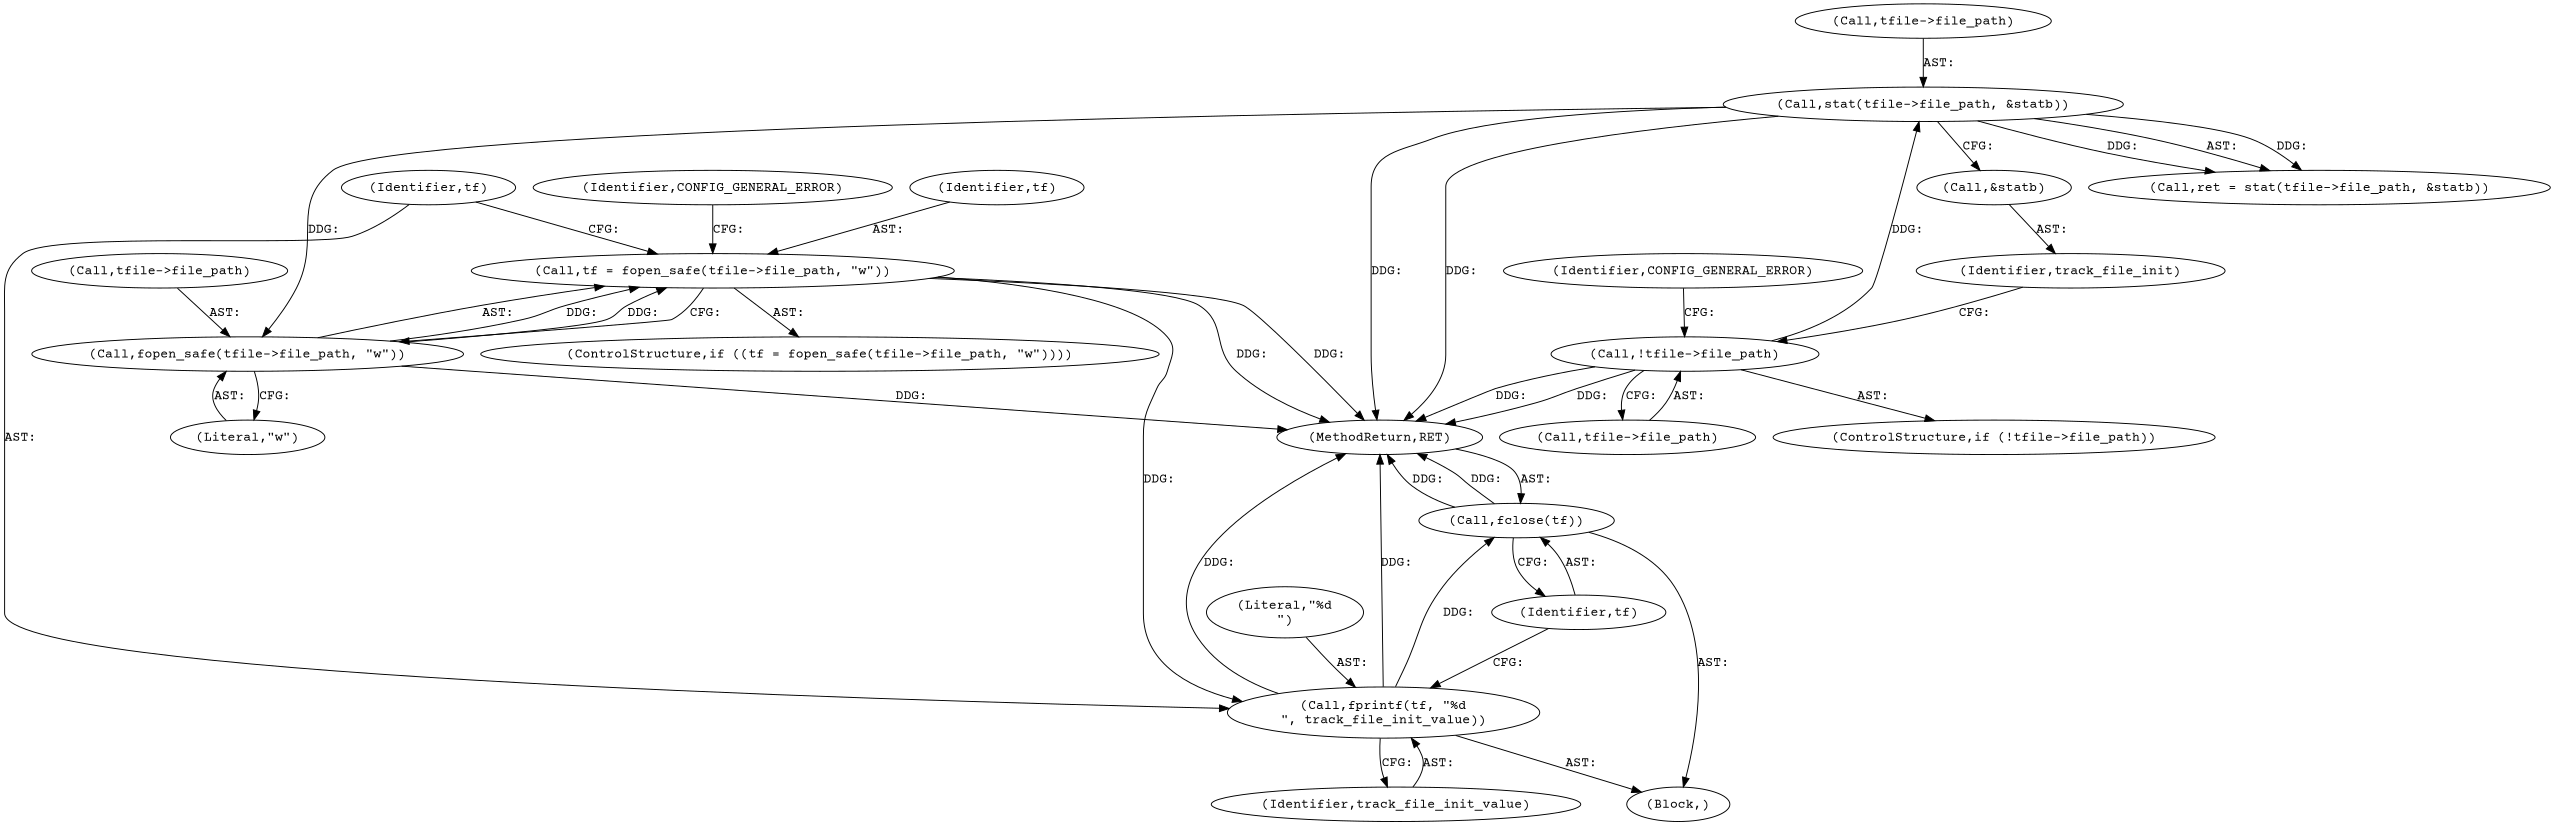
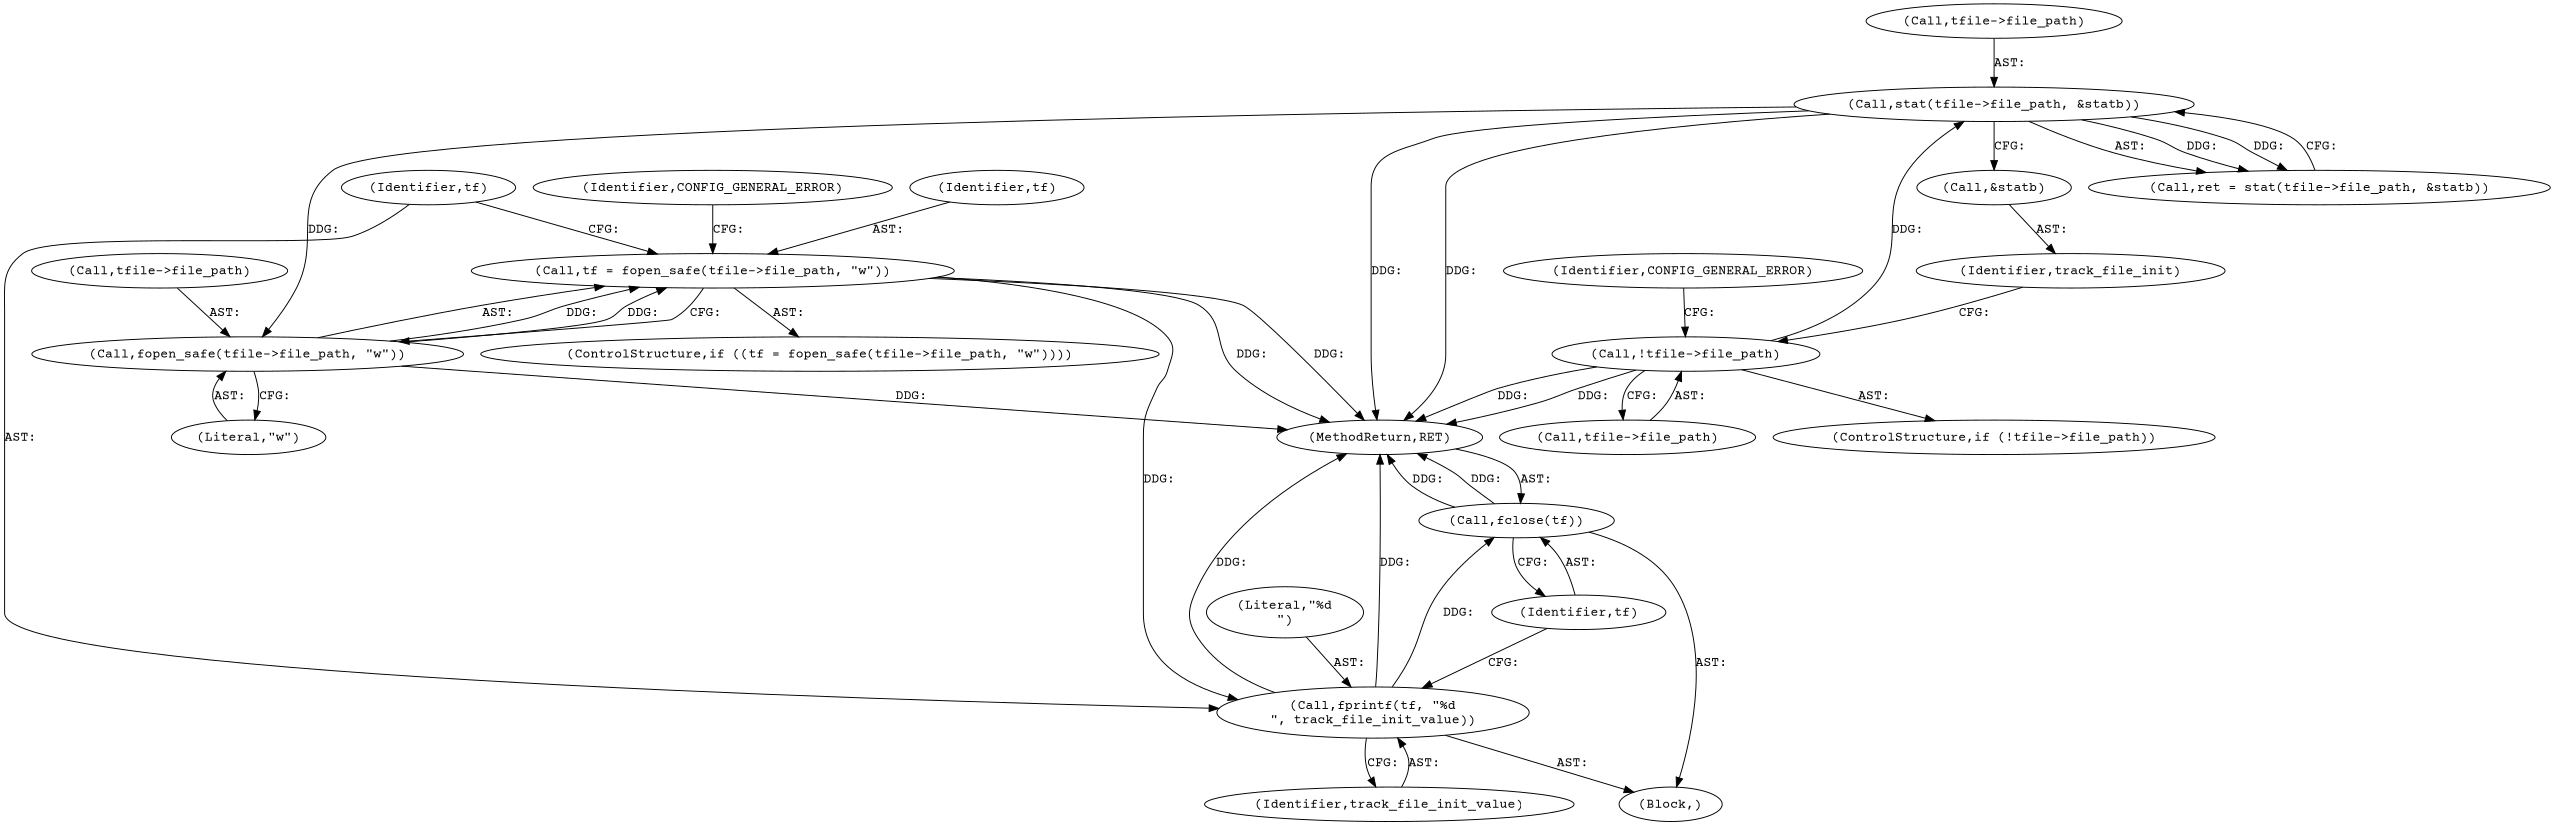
edge "(Call,ret = stat(tfile->file_path, &statb))" -> "(Call,stat(tfile->file_path, &statb))": added, label "CFG:"
